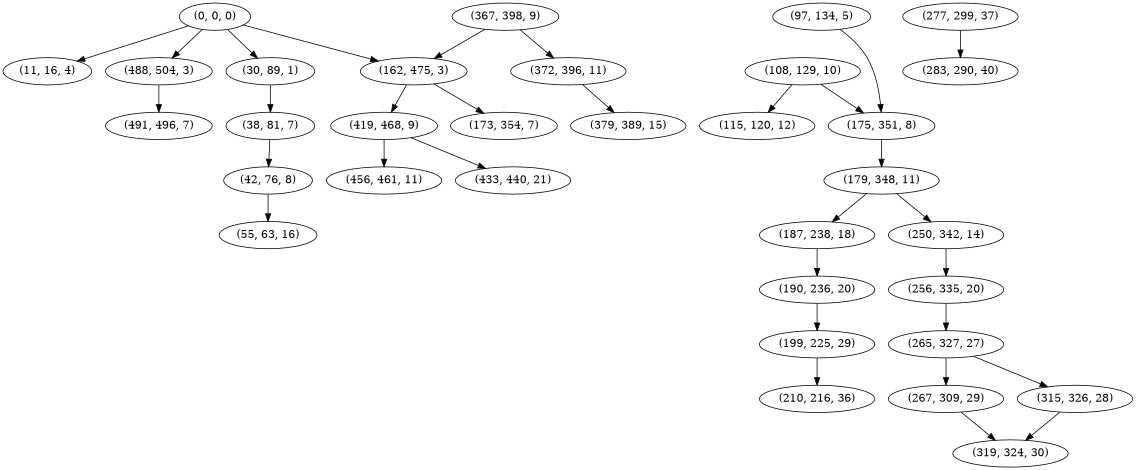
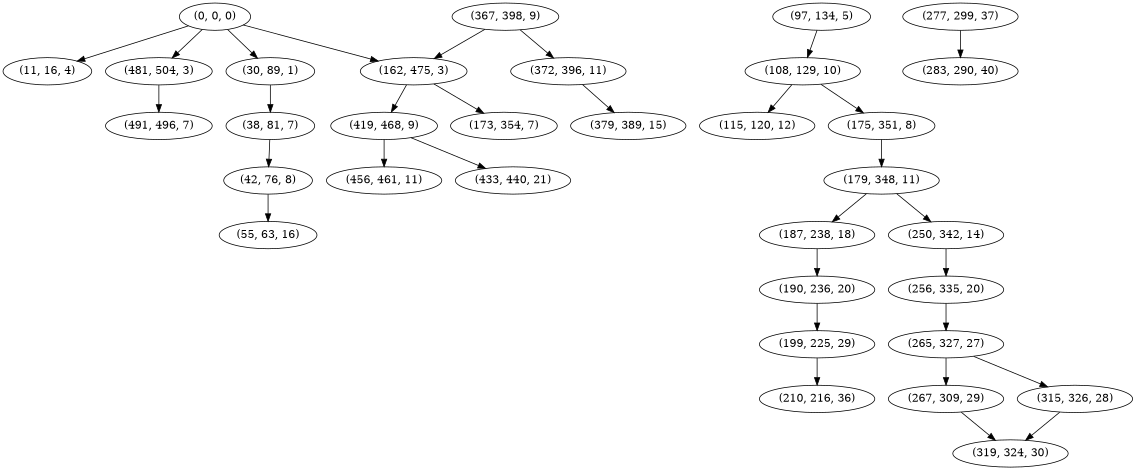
edge "(97, 134, 5)" -> "(175, 351, 8)": now "(97, 134, 5)" -> "(108, 129, 10)"
node "(488, 504, 3)": label "(488, 504, 3)" -> "(481, 504, 3)"
